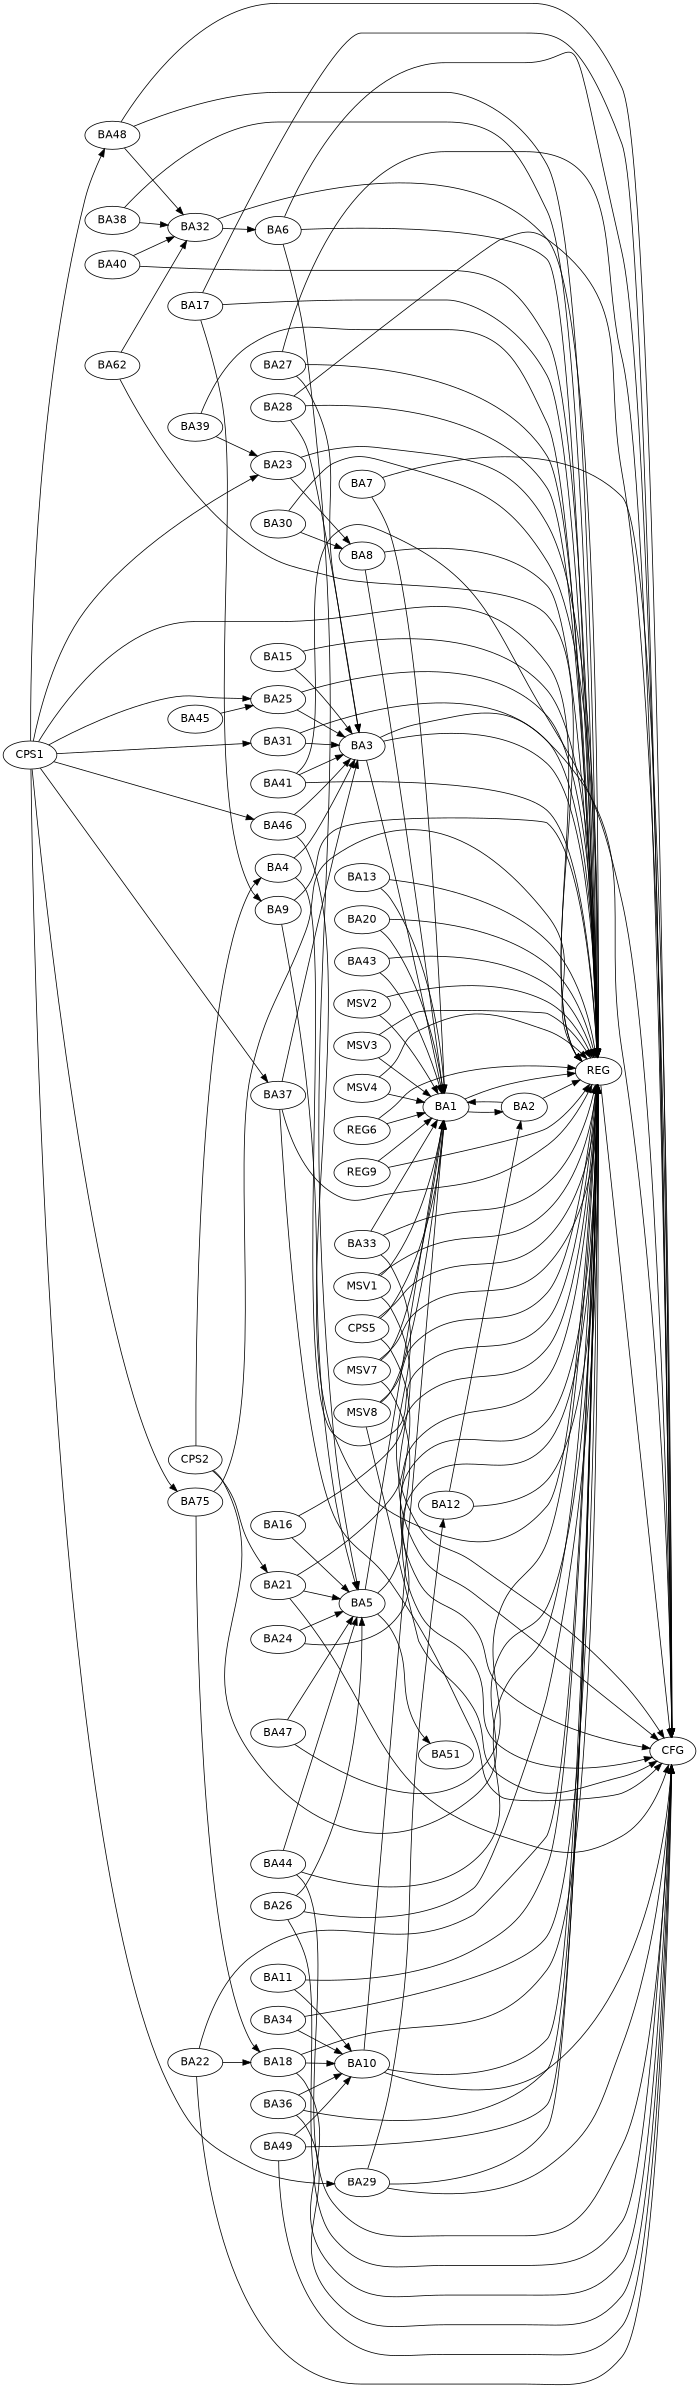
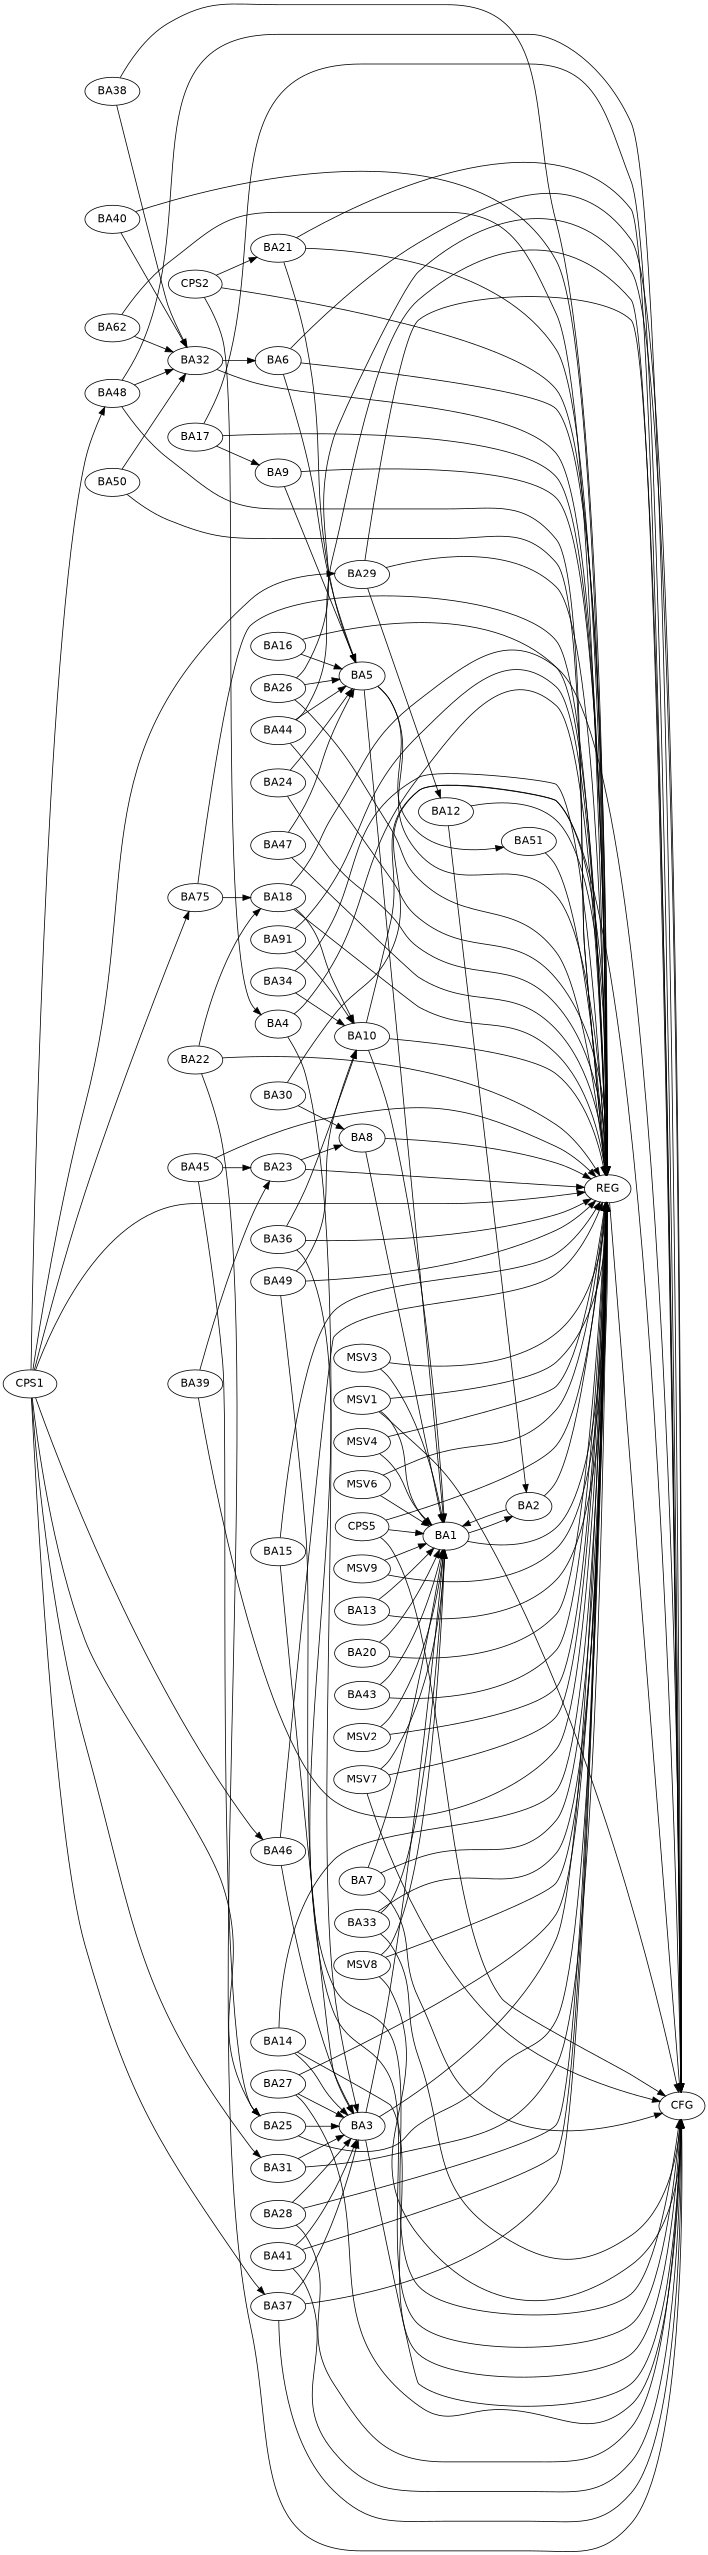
node "BA50": added
edge "CPS1" -> "BA23": now "BA45" -> "BA23"
edge "BA51" -> "REG": added
edge "BA45" -> "REG": added
node "REG6": label "REG6" -> "MSV6"
node "REG9": label "REG9" -> "MSV9"
edge "BA7" -> "REG": added
node "BA11": label "BA11" -> "BA91"
node "BA14": added
